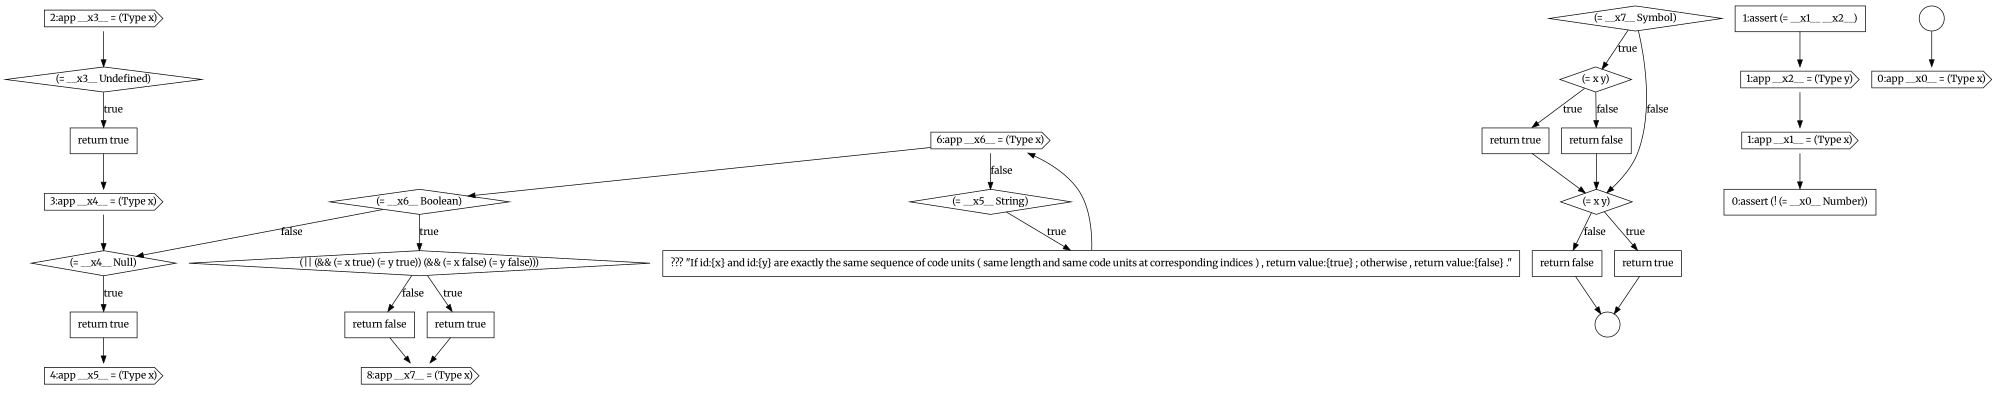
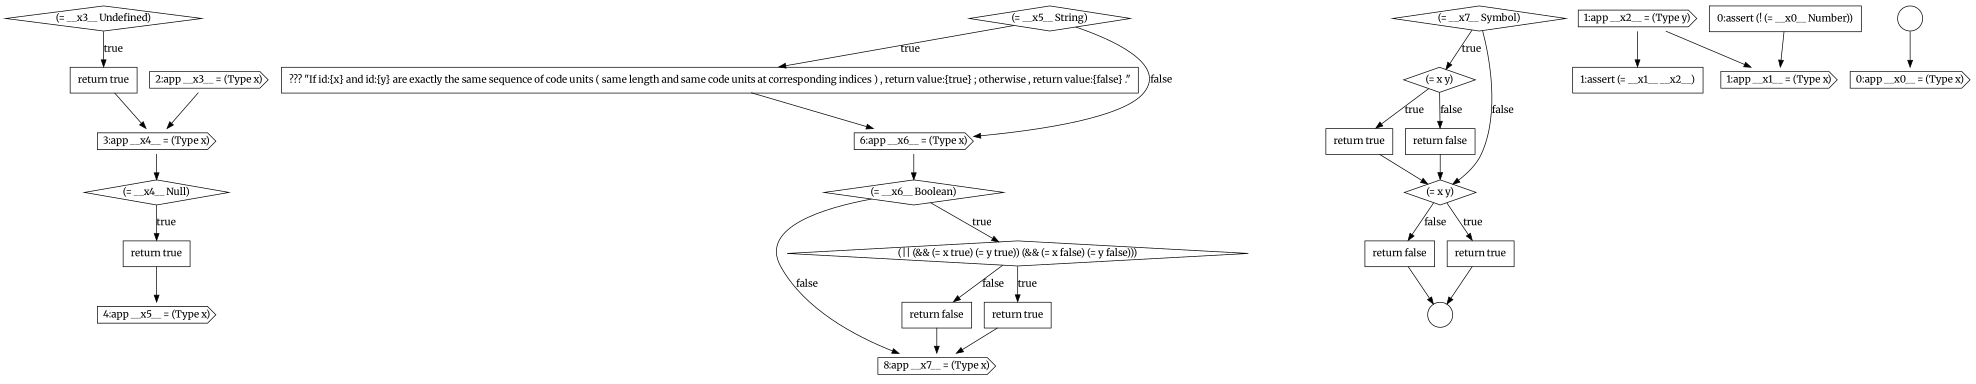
edge "2:app __x3__ = (Type x)" -> "(= __x3__ Undefined)": now "2:app __x3__ = (Type x)" -> "3:app __x4__ = (Type x)"
edge "1:assert (= __x1__ __x2__)" -> "1:app __x2__ = (Type y)": reversed
edge "6:app __x6__ = (Type x)" -> "(= __x5__ String)": reversed
edge "1:app __x1__ = (Type x)" -> "0:assert (! (= __x0__ Number))": reversed
edge "(= __x6__ Boolean)" -> "(= __x4__ Null)": now "(= __x6__ Boolean)" -> "8:app __x7__ = (Type x)"
